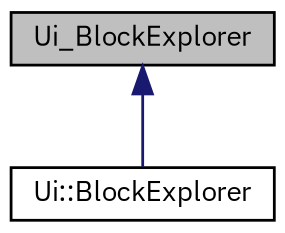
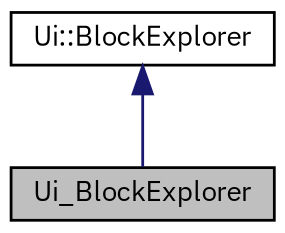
edge "Ui::BlockExplorer" -> "Ui_BlockExplorer": reversed
